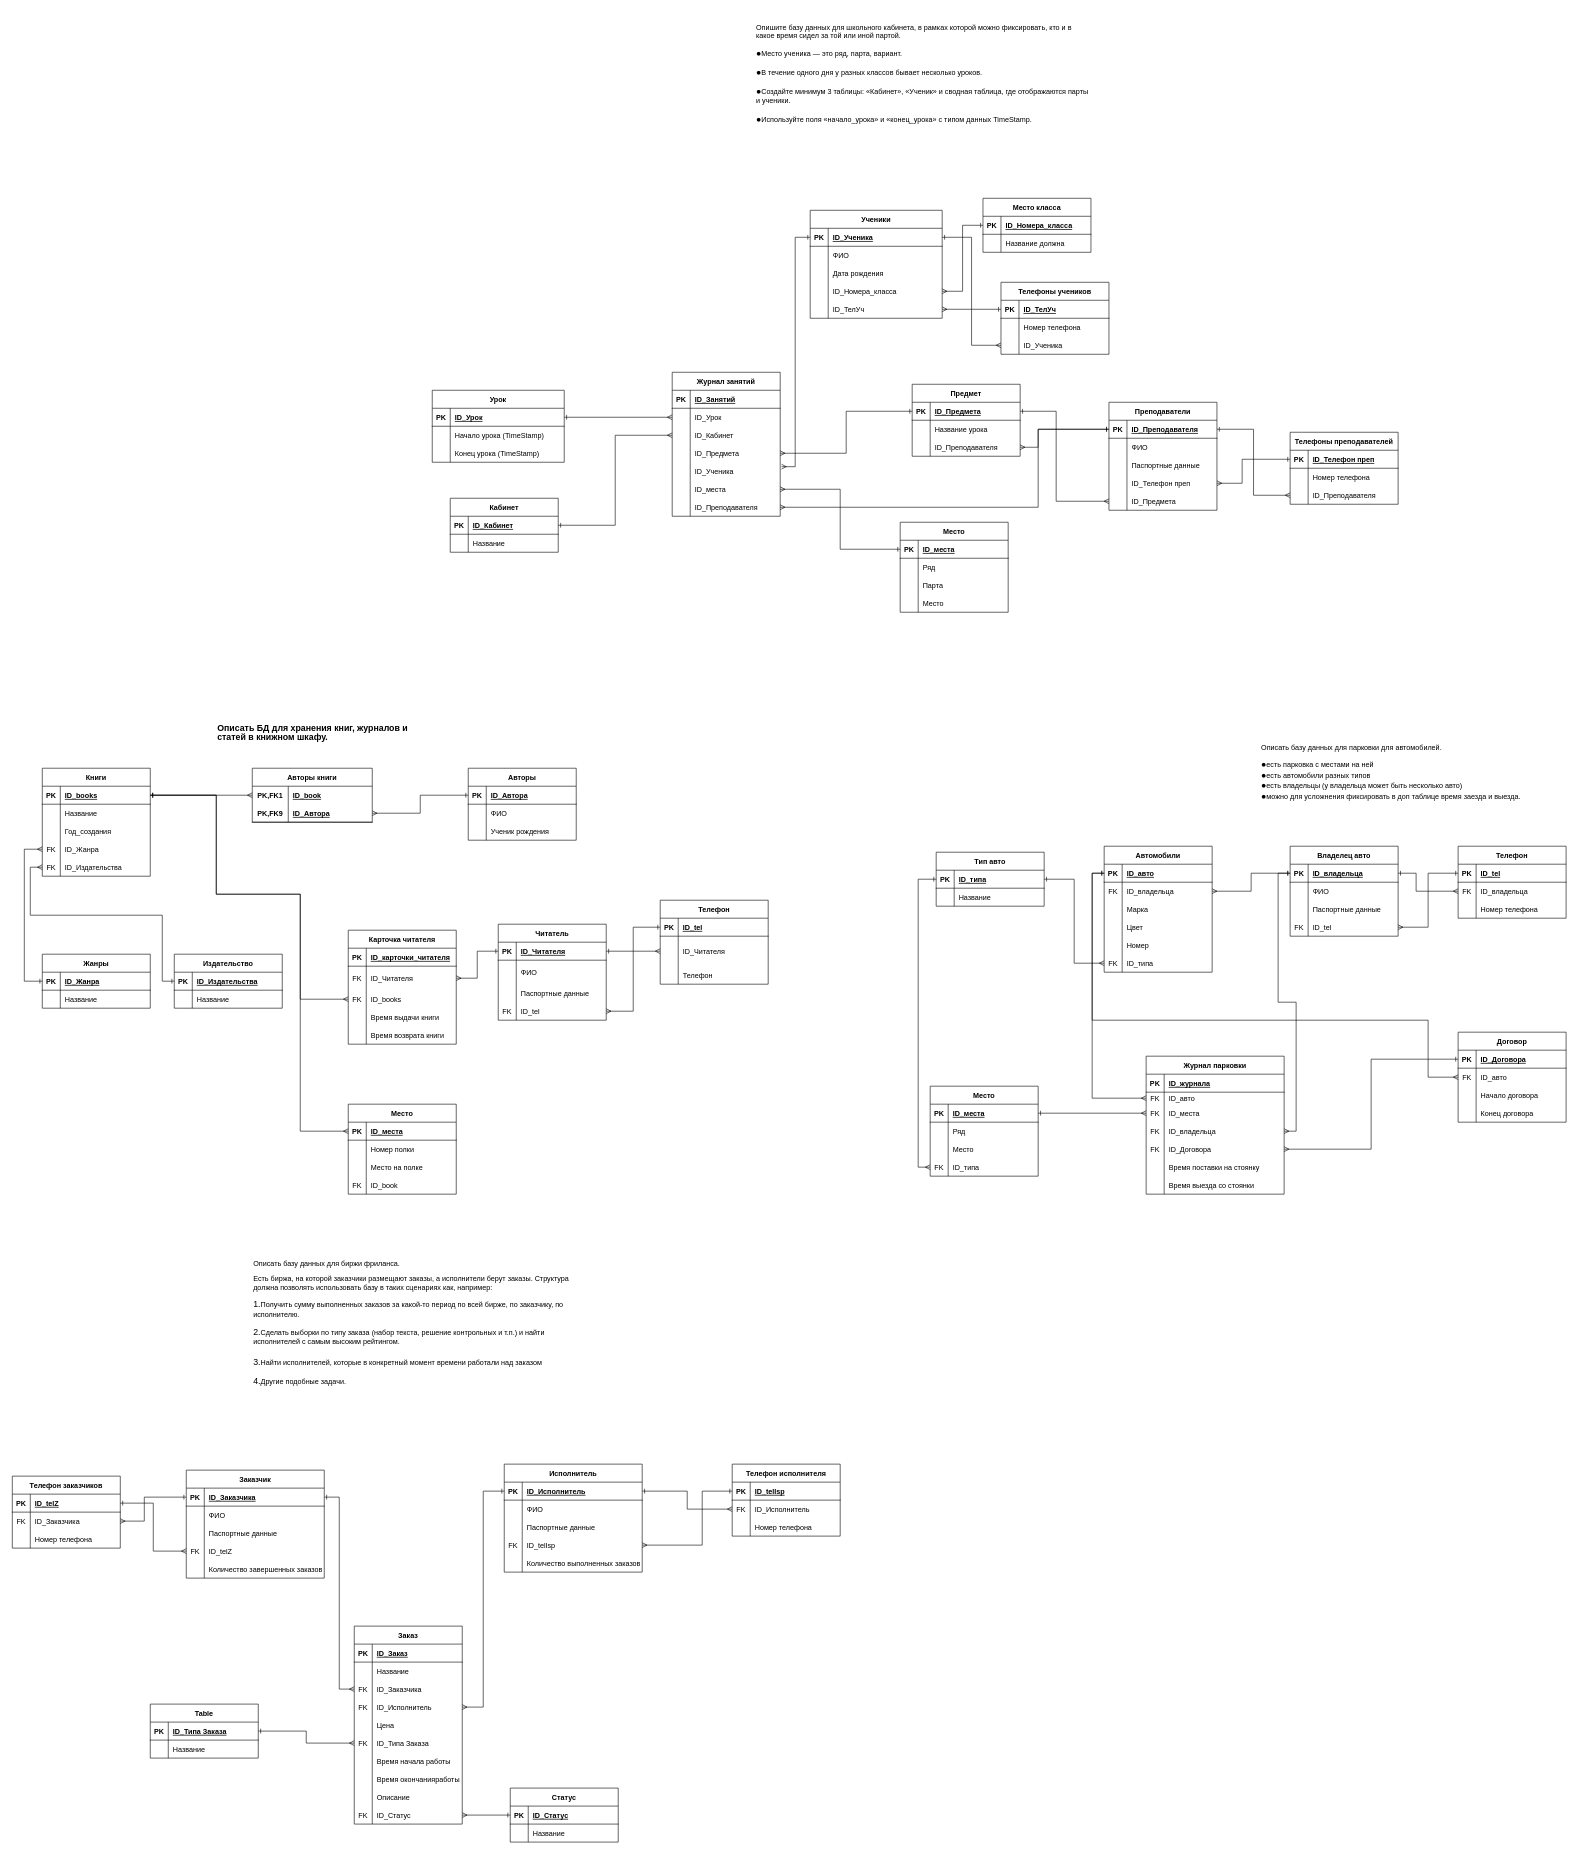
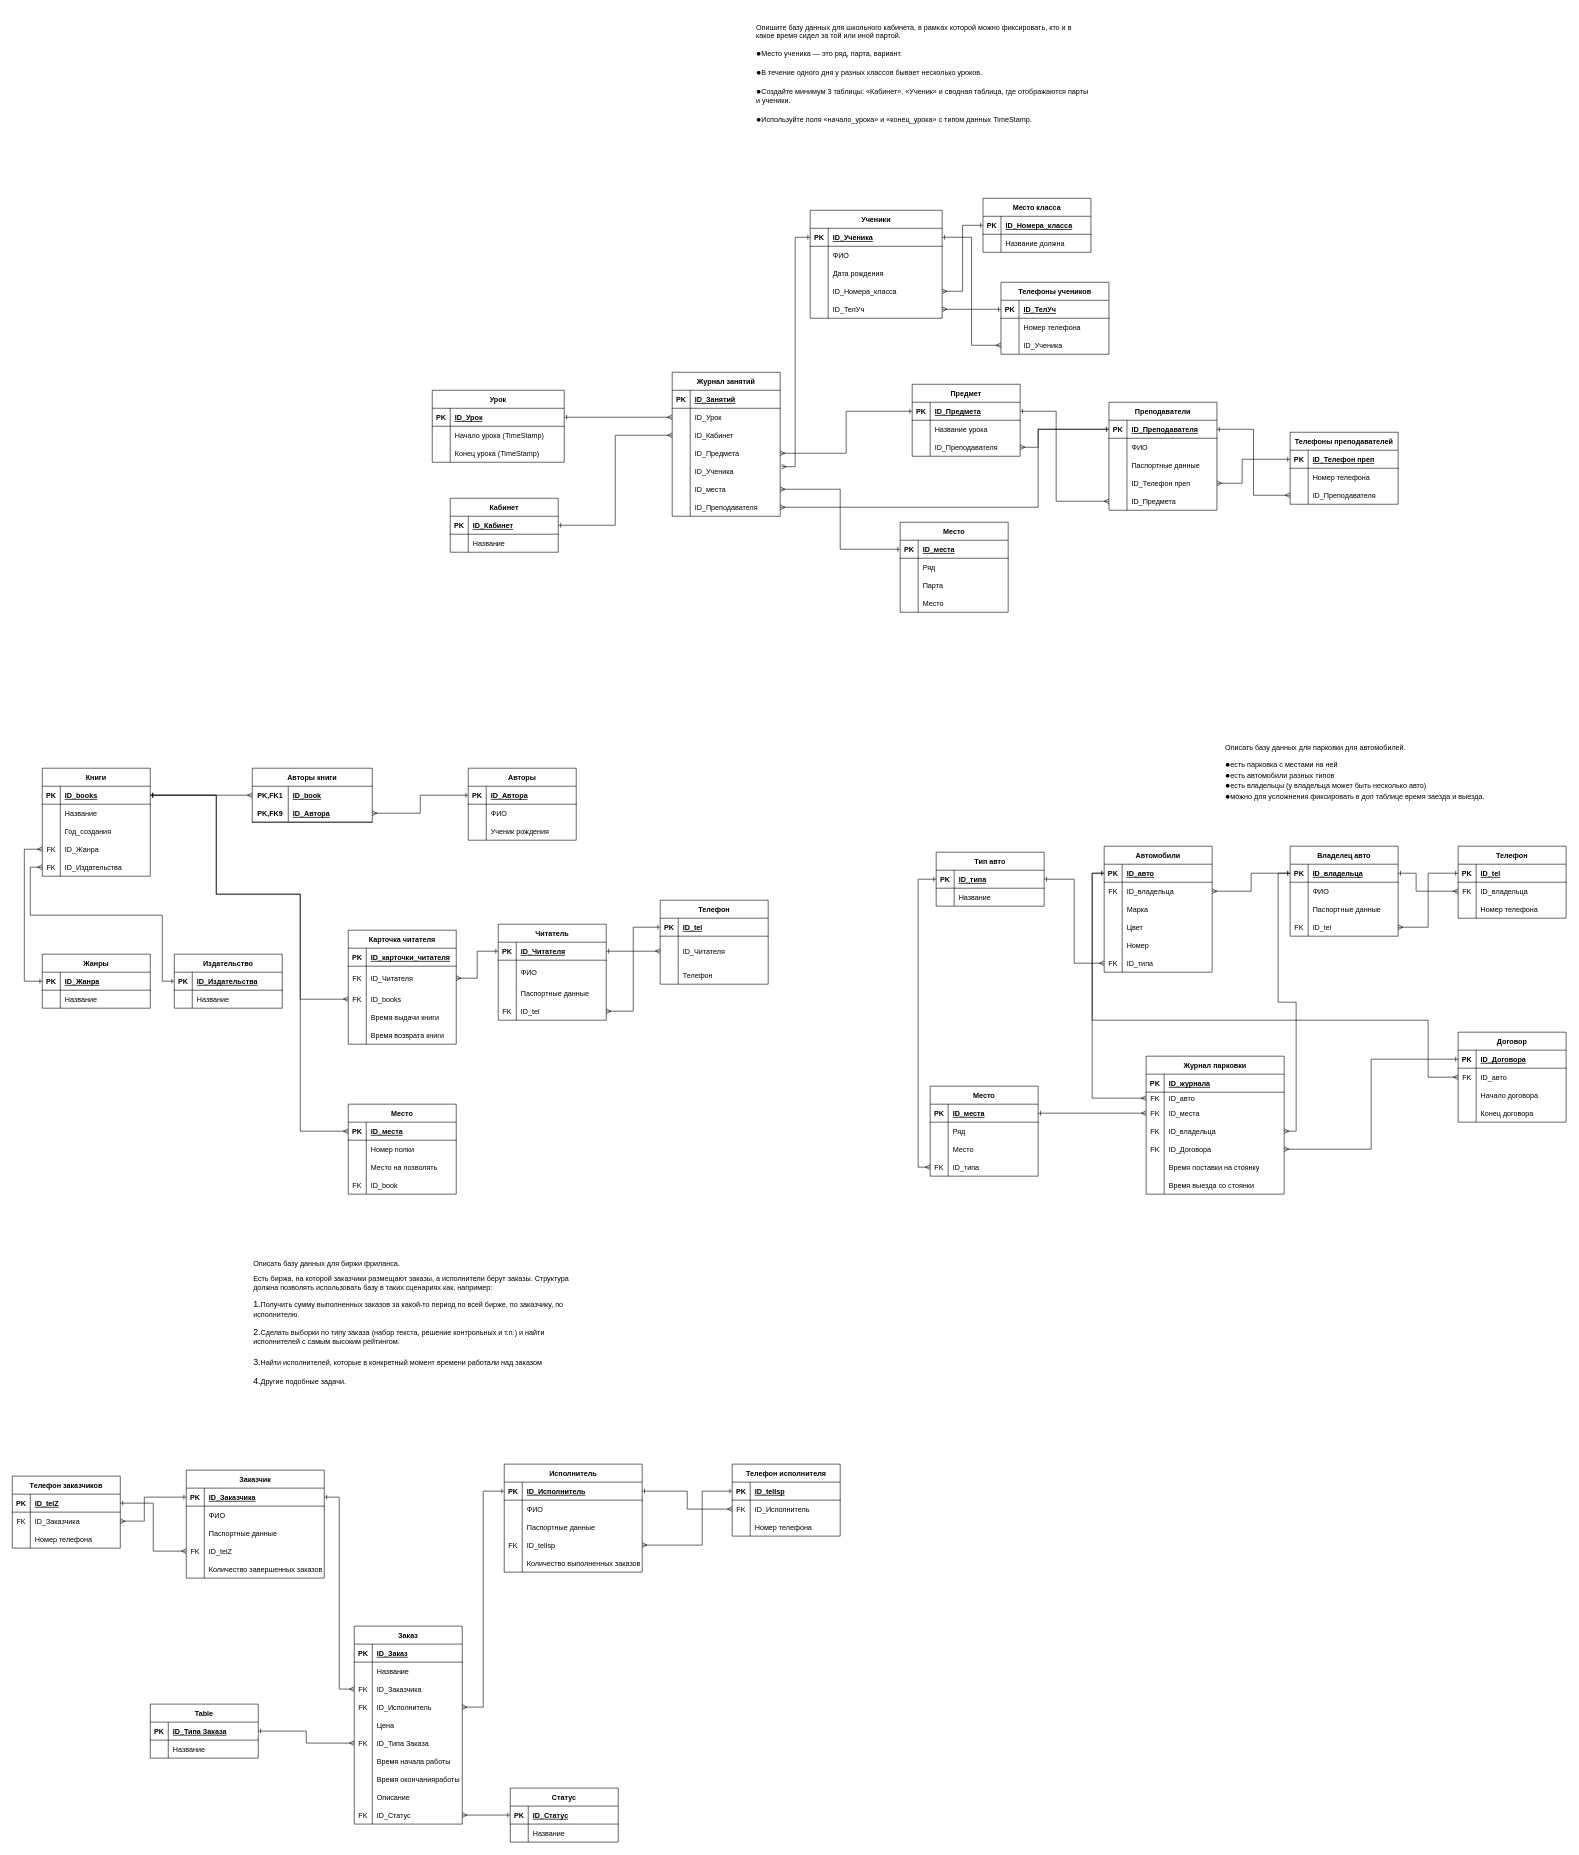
node "Описать БД для хранения книг, журналов и статей в книжном шкафу.": removed
node "Описать базу данных для парковки для автомобилей. ●есть парковка с местами на ней ●есть автомобили разных типов ●есть владельцы (у владельца может быть несколько авто) ●можно для усложнения фиксировать в доп таблице время заезда и выезда.": moved (1398, 768) -> (1362, 768)
node "Место на полке": label "Место на полке" -> "Место на позволять"
